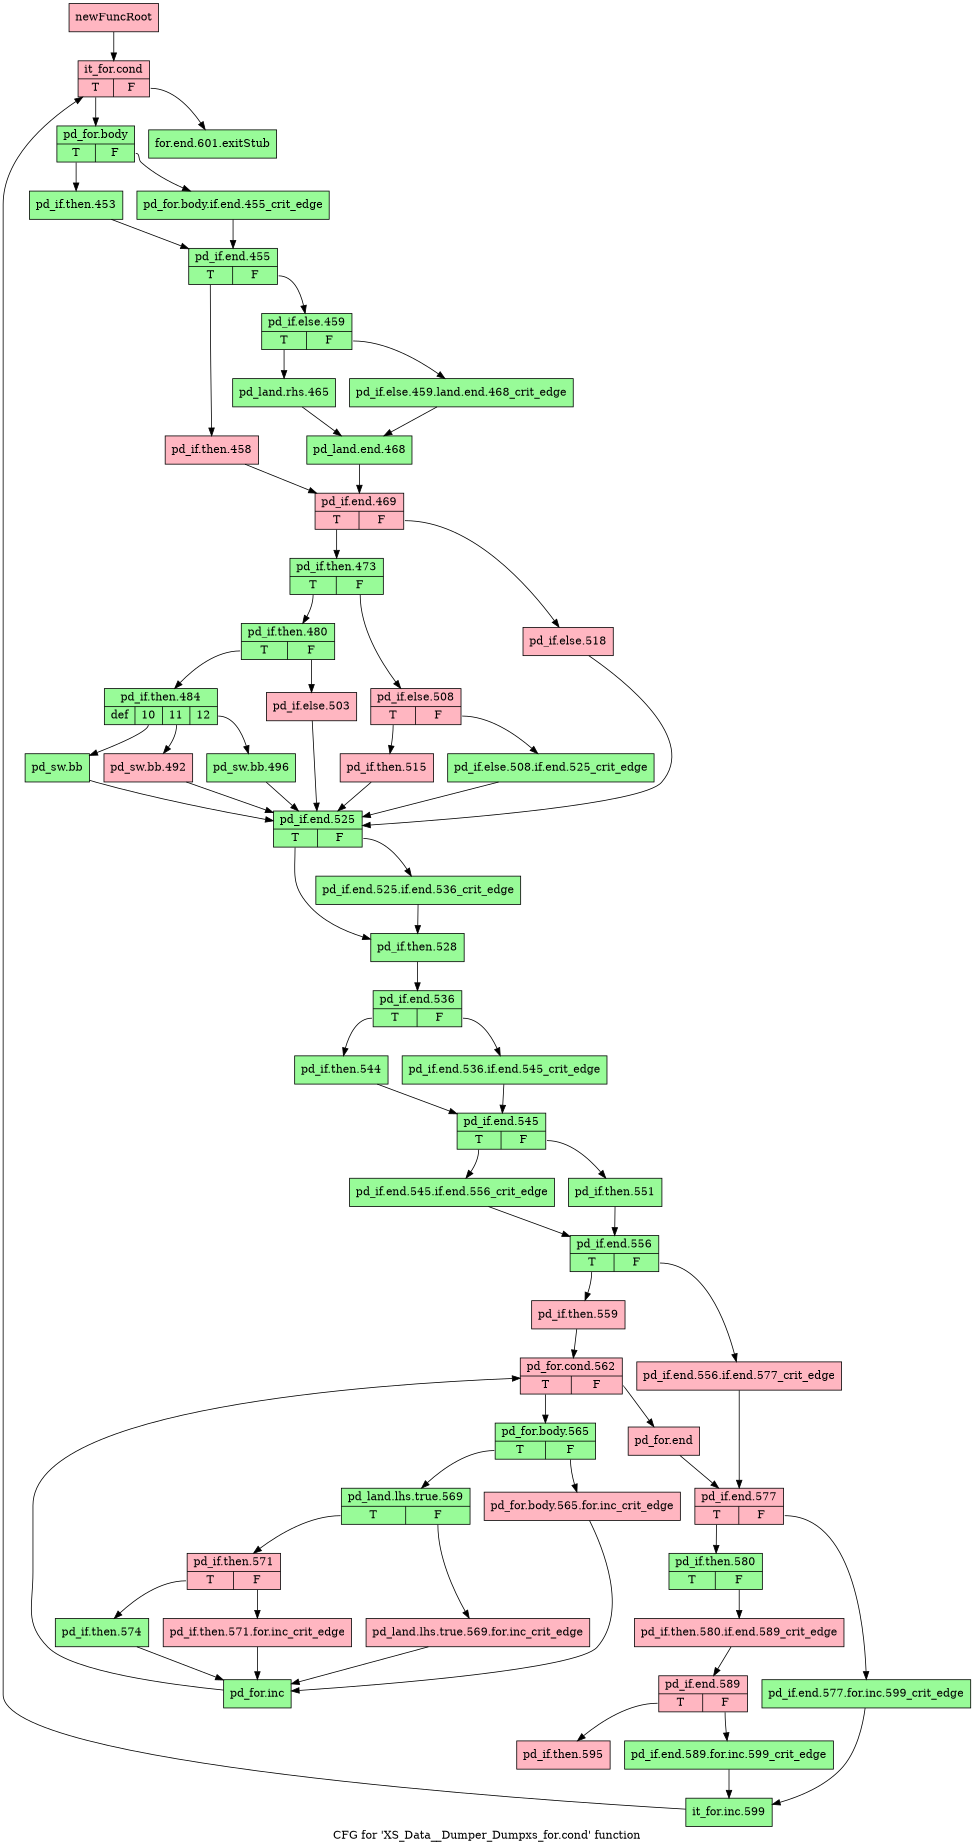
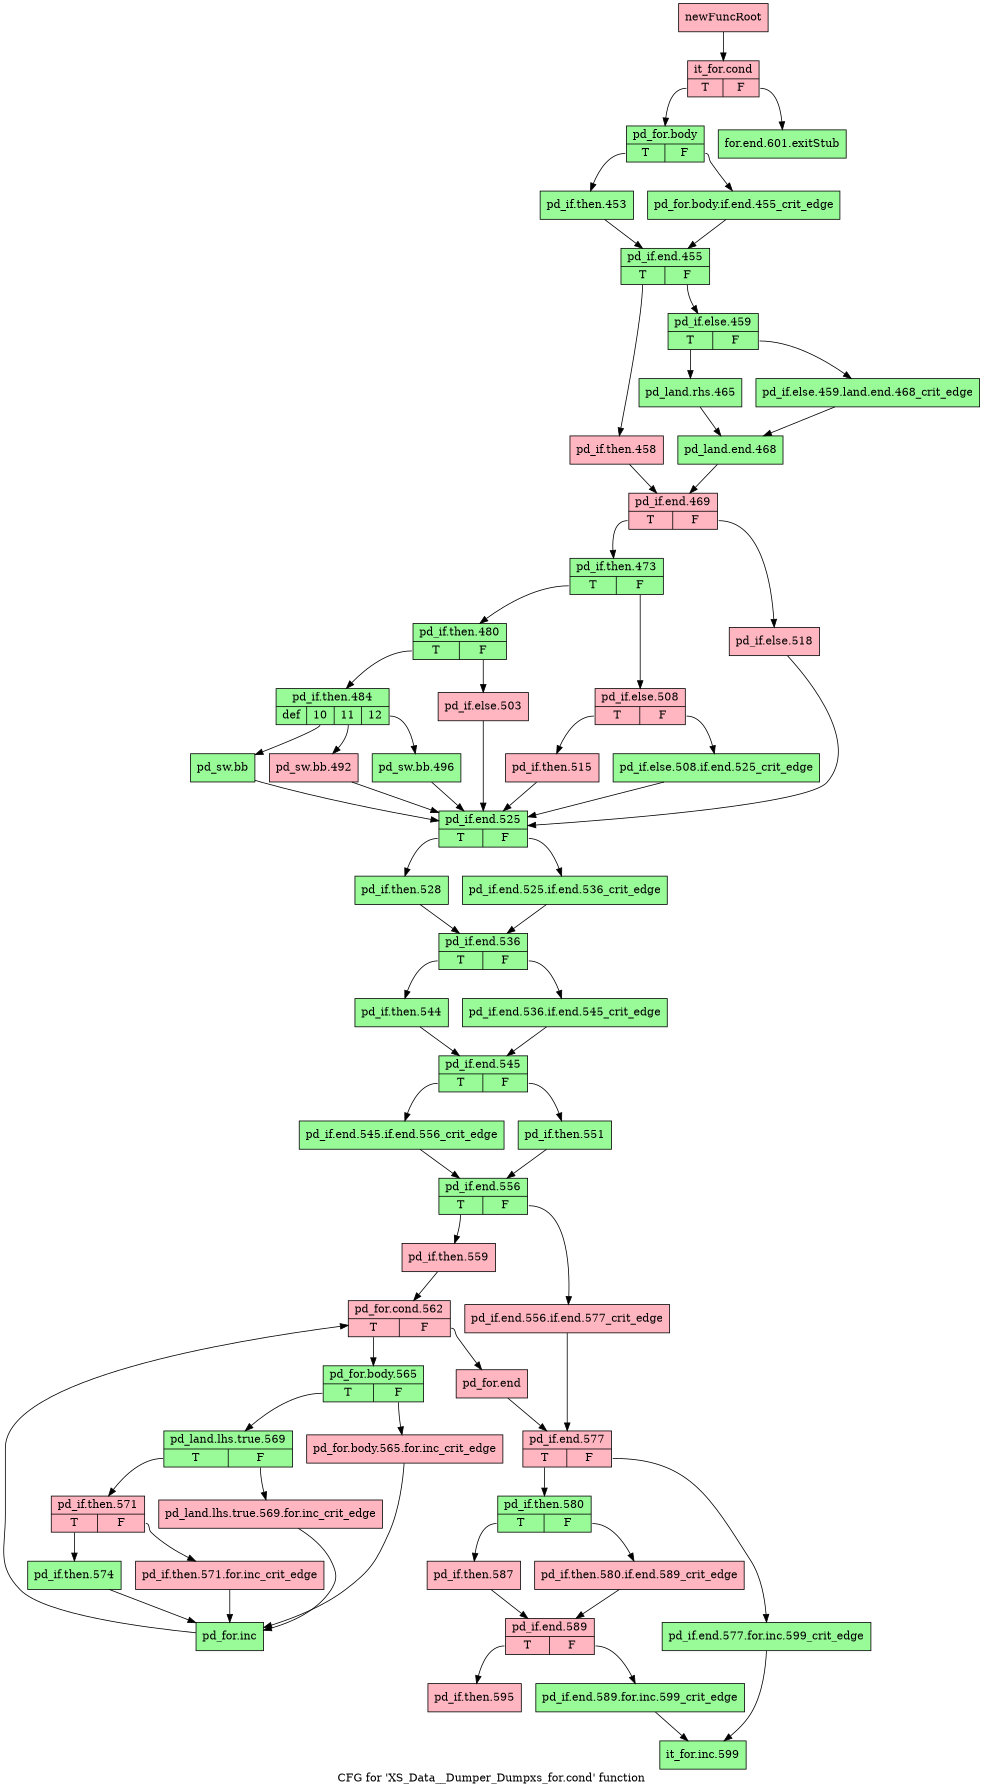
edge "pd_if.end.525.if.end.536_crit_edge" -> "pd_if.then.528": now "pd_if.end.525.if.end.536_crit_edge" -> "pd_if.end.536"
edge "it_for.inc.599" -> "it_for.cond": removed
node "pd_if.then.587": added
